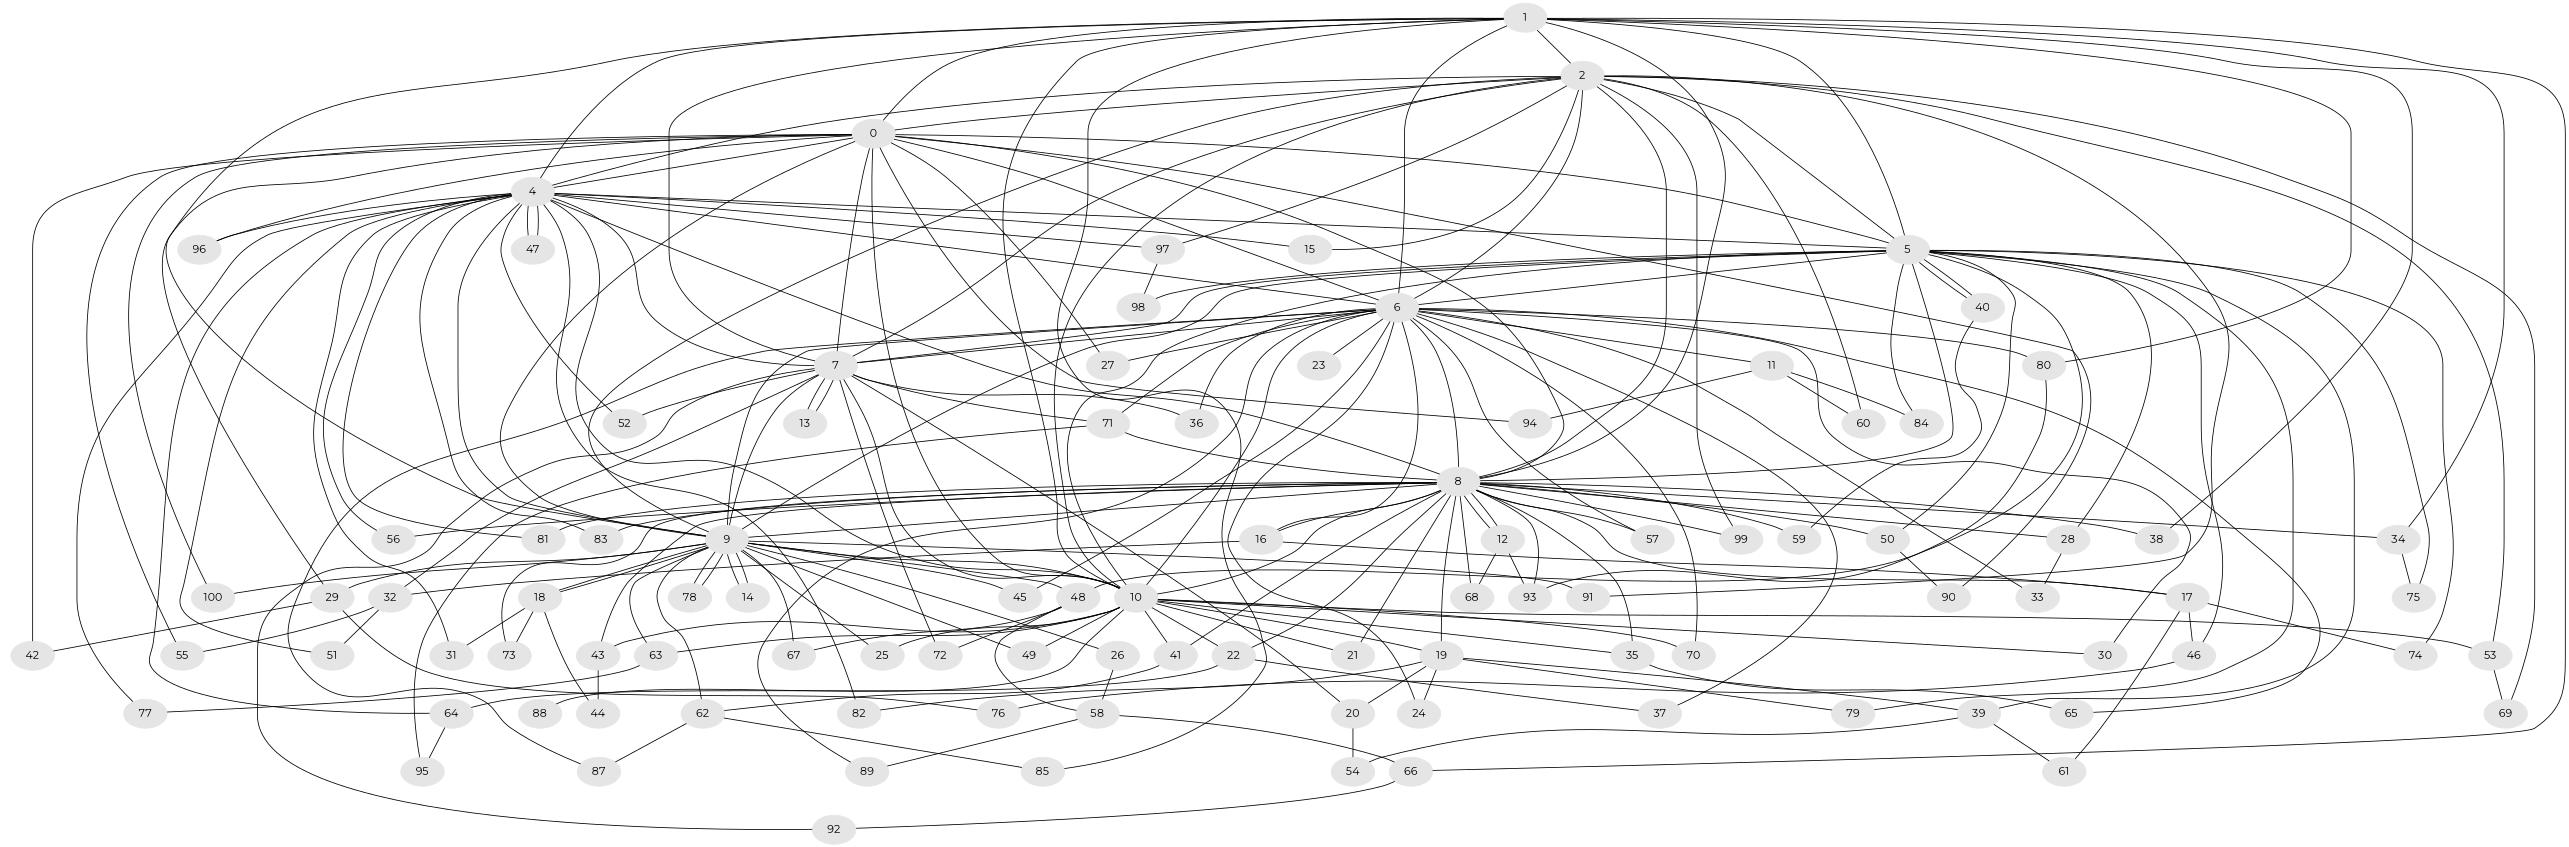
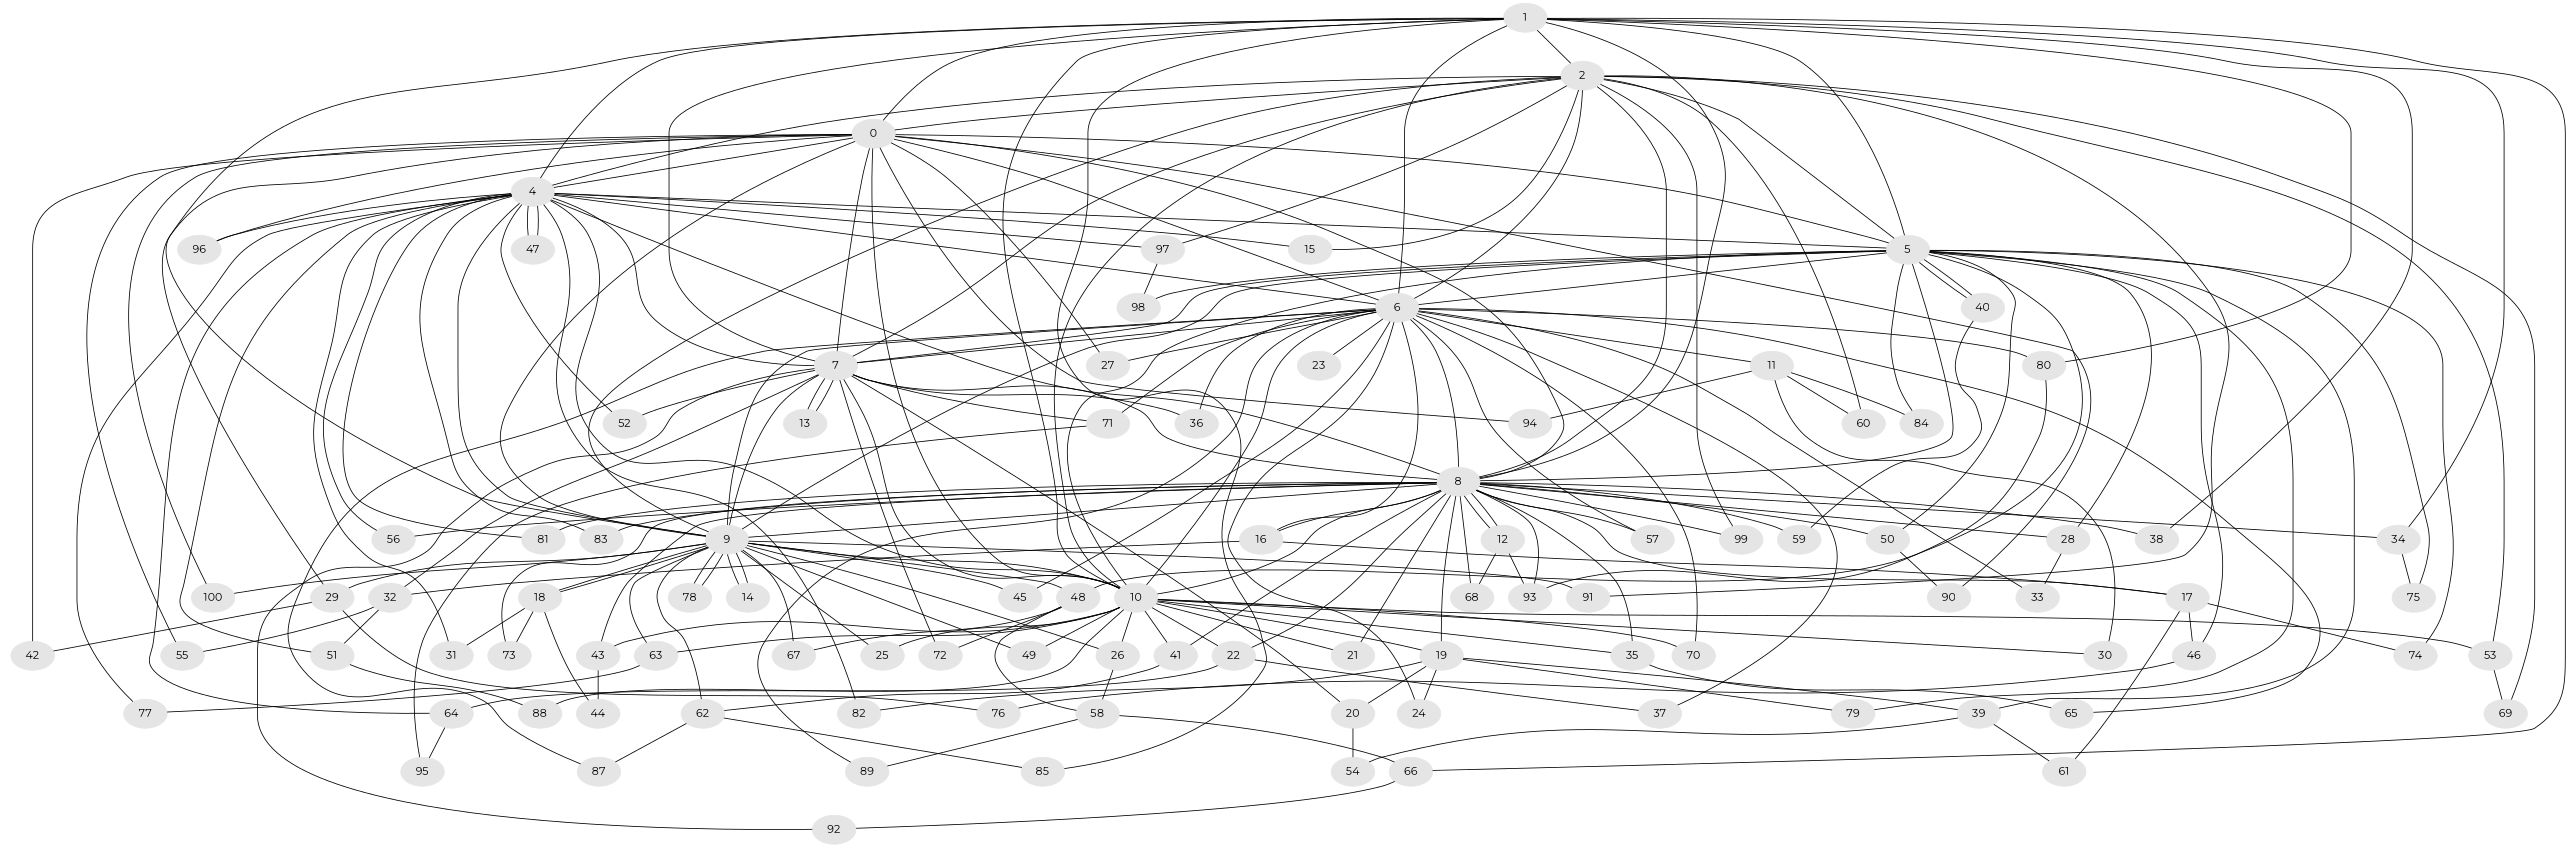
edge "6" -- "30": now "11" -- "30"
edge "71" -- "8": now "7" -- "8"
edge "10" -- "26": added
edge "51" -- "88": added
